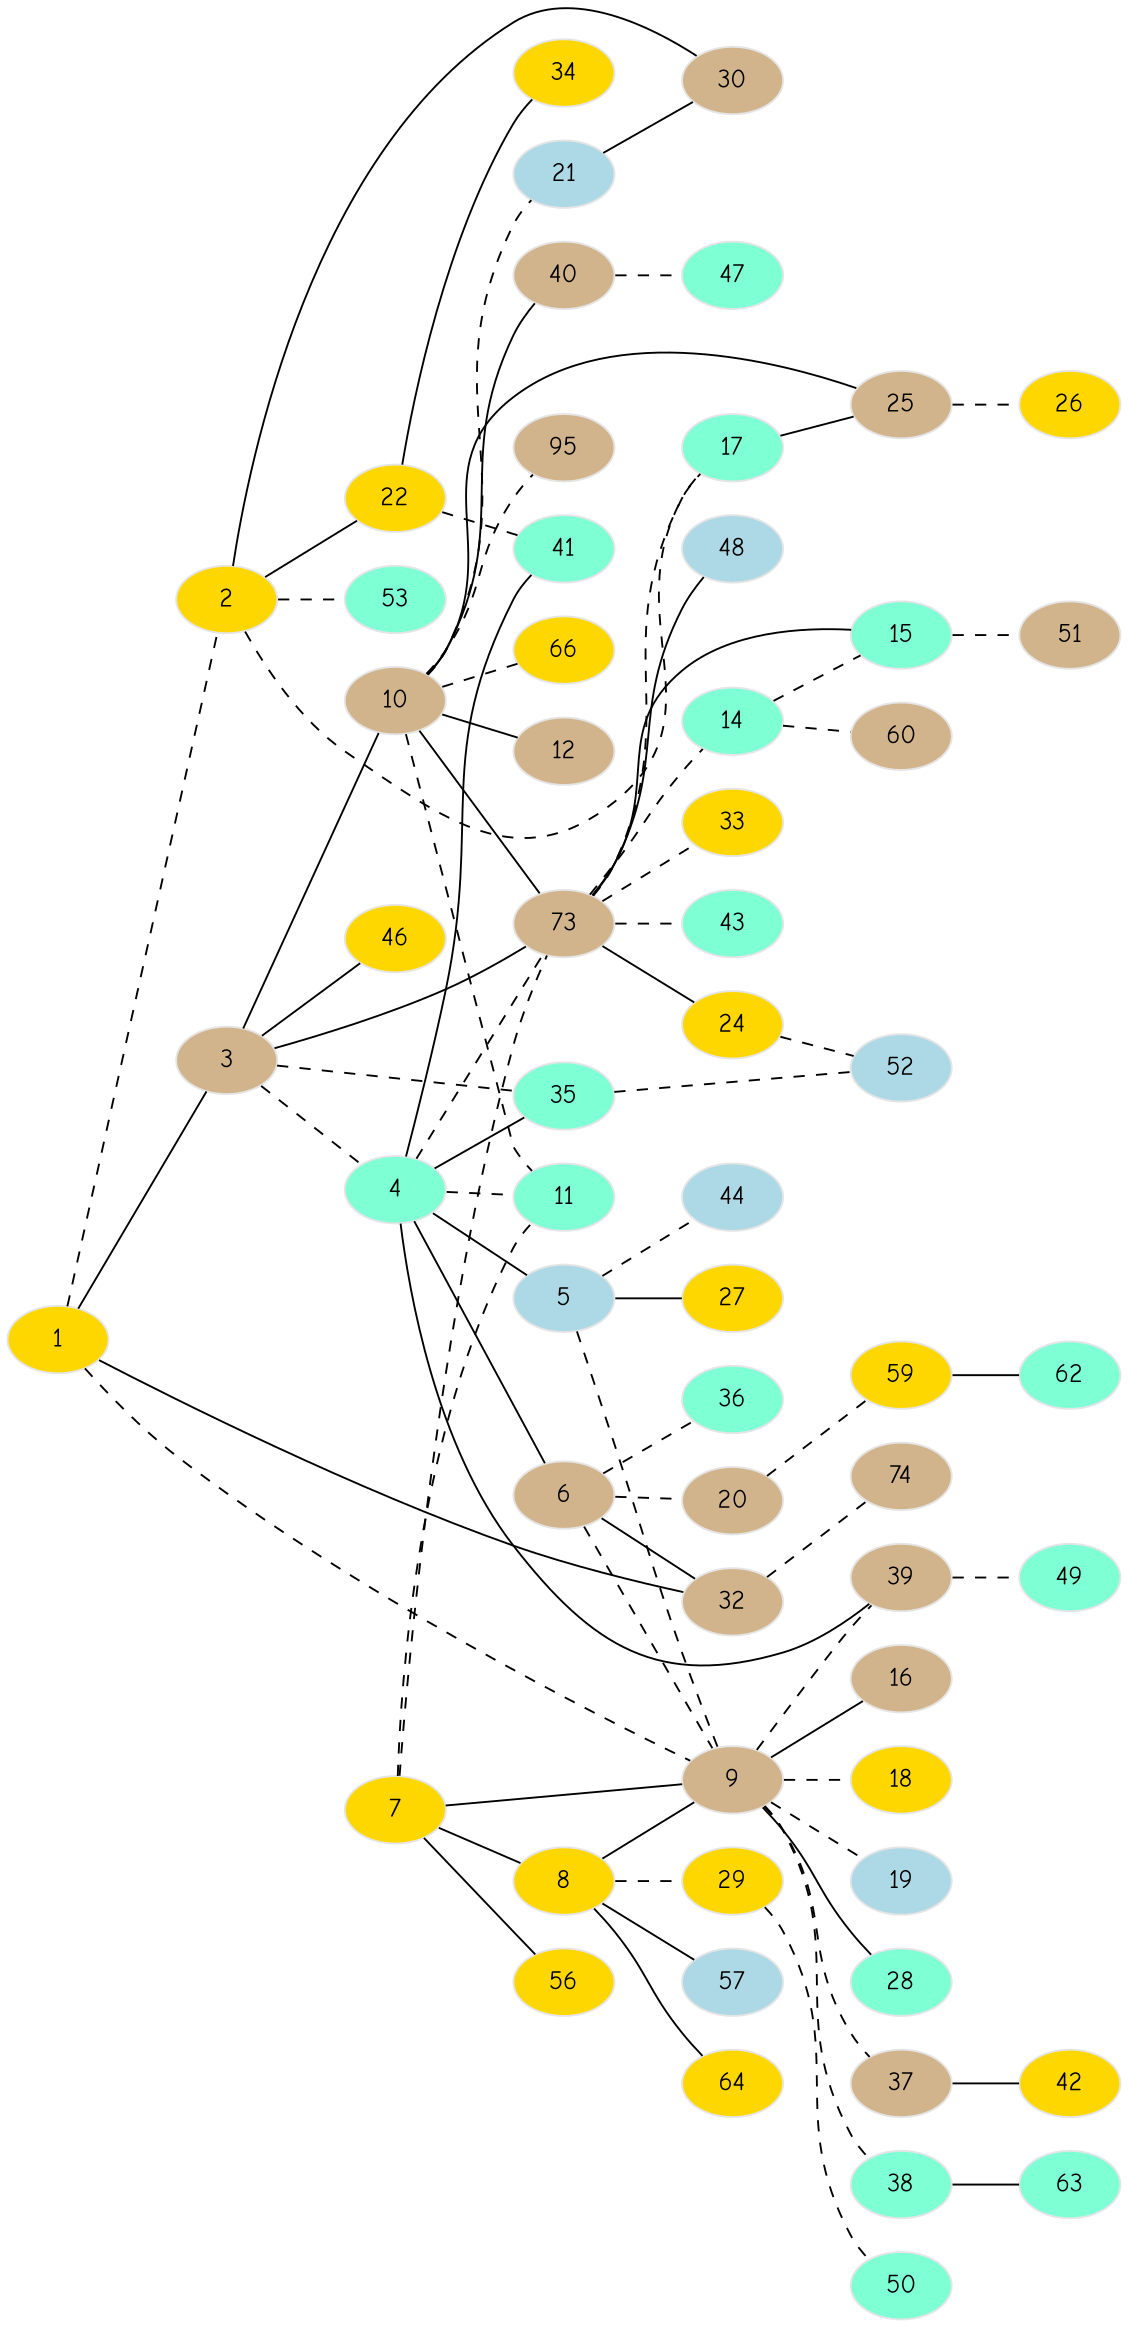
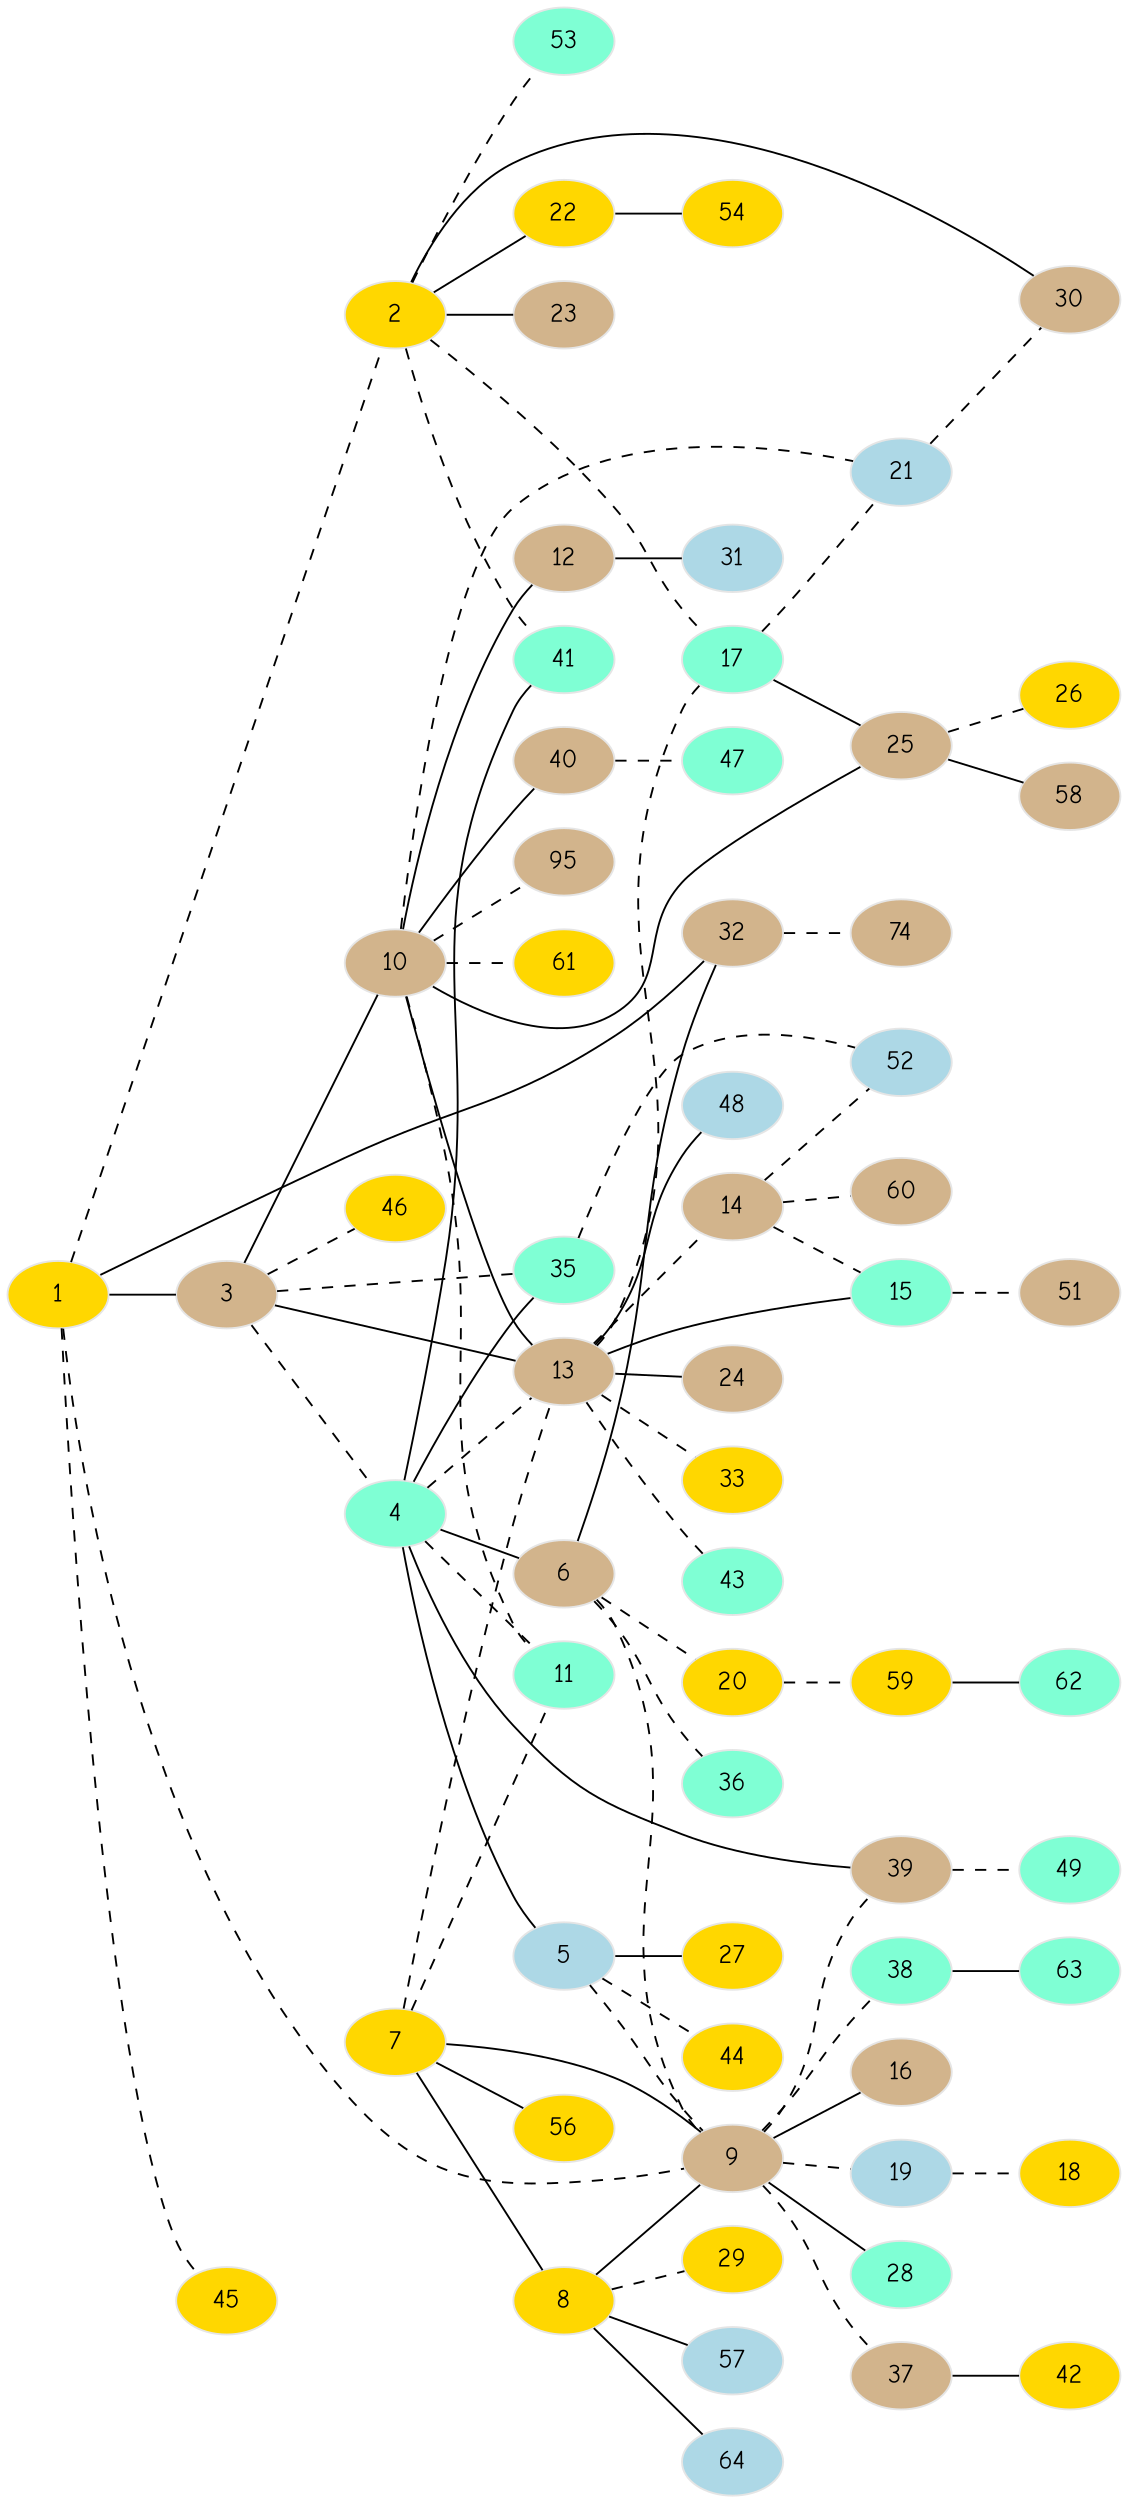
node "34": label "34" -> "54"
edge "30" -- "21": style solid -> dashed
node "23": added
edge "22" -- "41": now "2" -- "41"
node "31": added
edge "21" -- "17": added
node "66": label "66" -> "61"
node "14": fillcolor aquamarine -> tan
node "58": added
node "73": label "73" -> "13"
edge "46" -- "3": style solid -> dashed
node "24": fillcolor gold -> tan
edge "24" -- "52": now "14" -- "52"
node "44": fillcolor lightblue -> gold
node "20": fillcolor tan -> gold
edge "9" -- "18": now "19" -- "18"
node "64": fillcolor gold -> lightblue
node "50": removed
node "45": added
